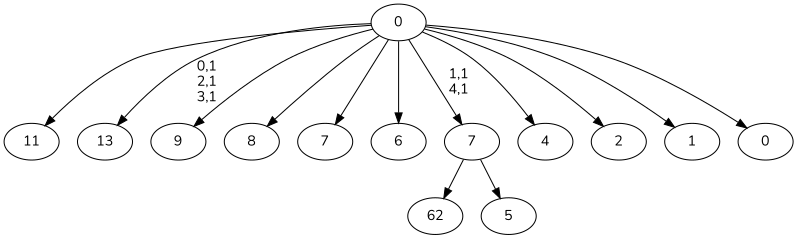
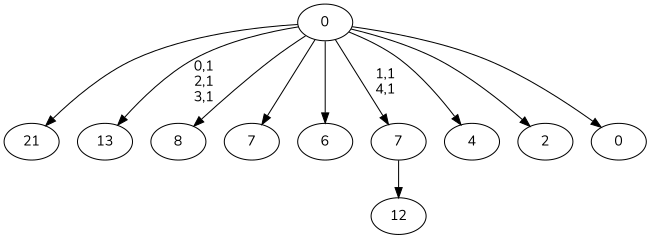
node "11": label "11" -> "21"
node "9": removed
node "1": removed
node "62": label "62" -> "12"
node "5": removed
